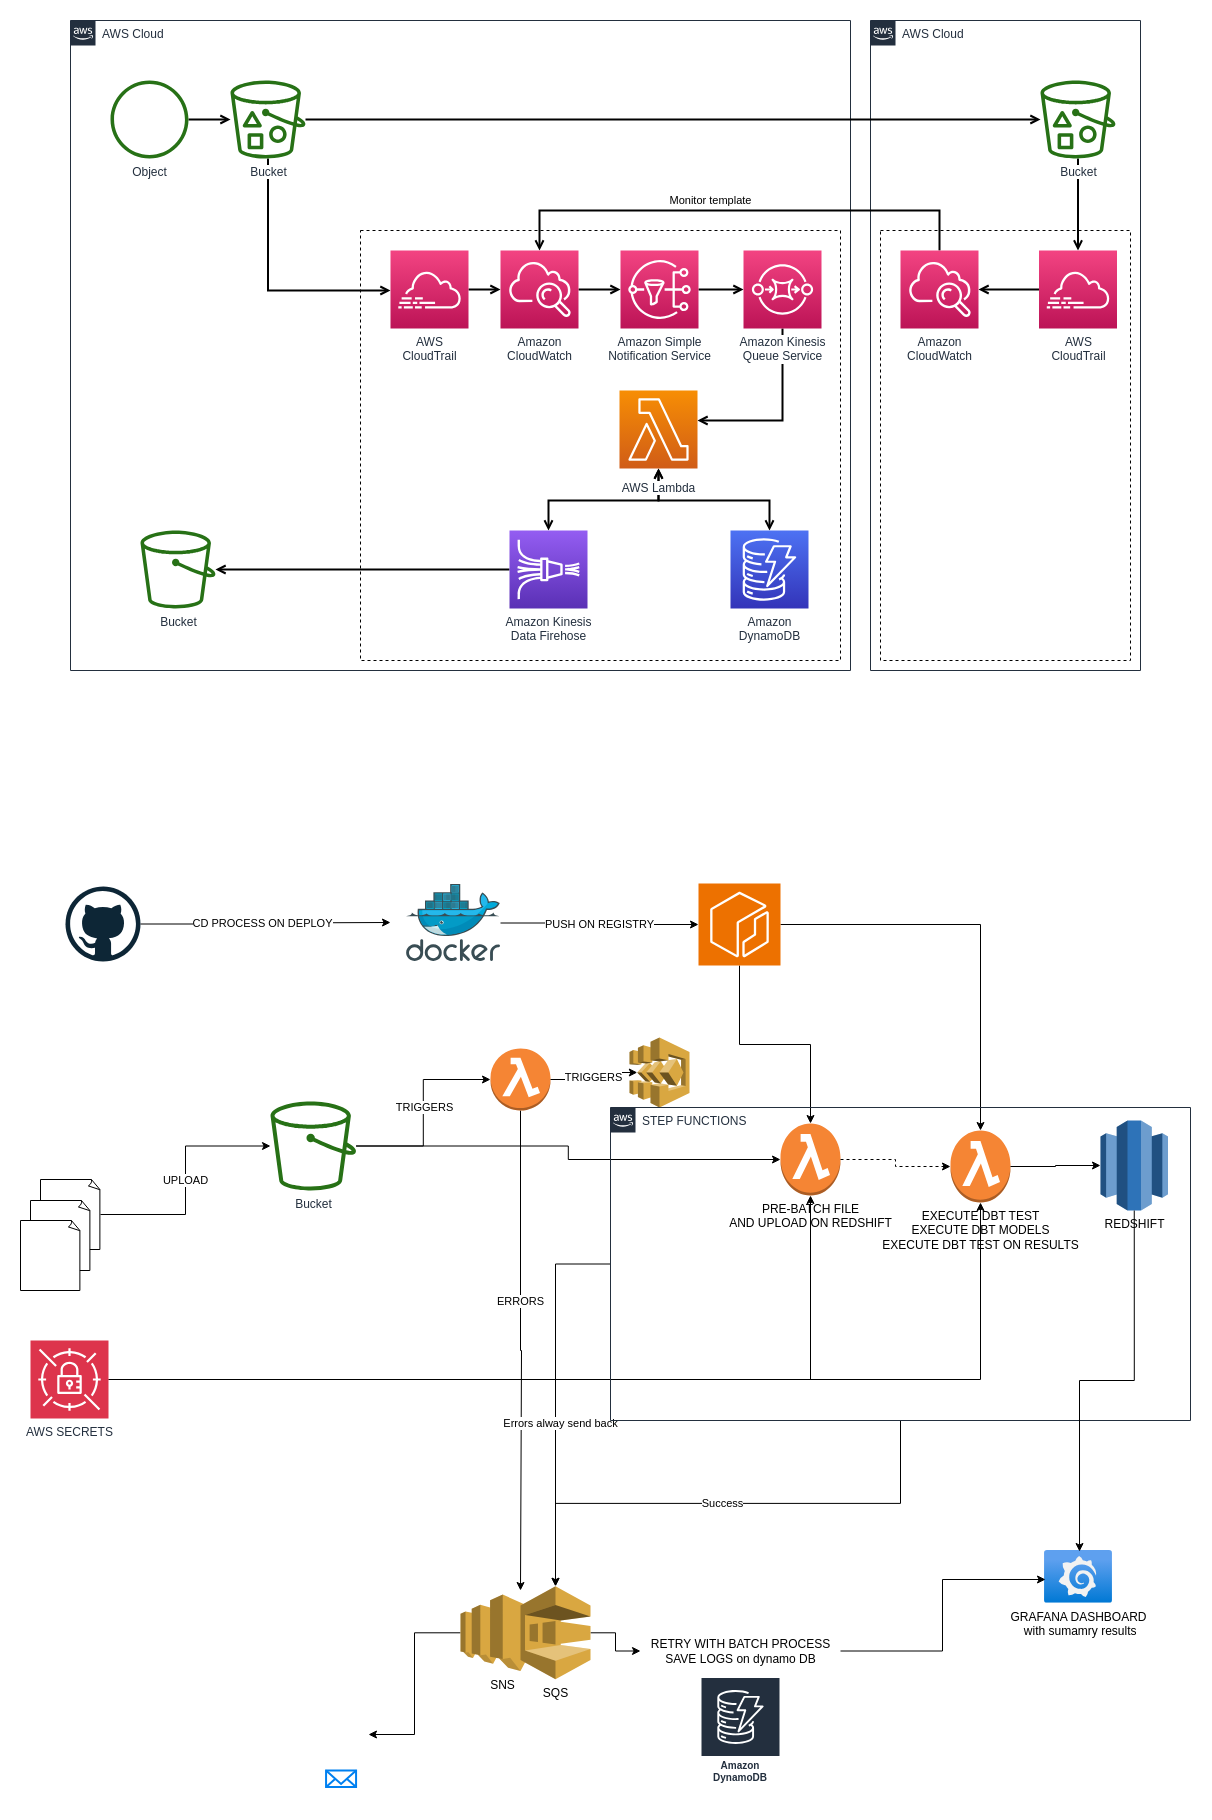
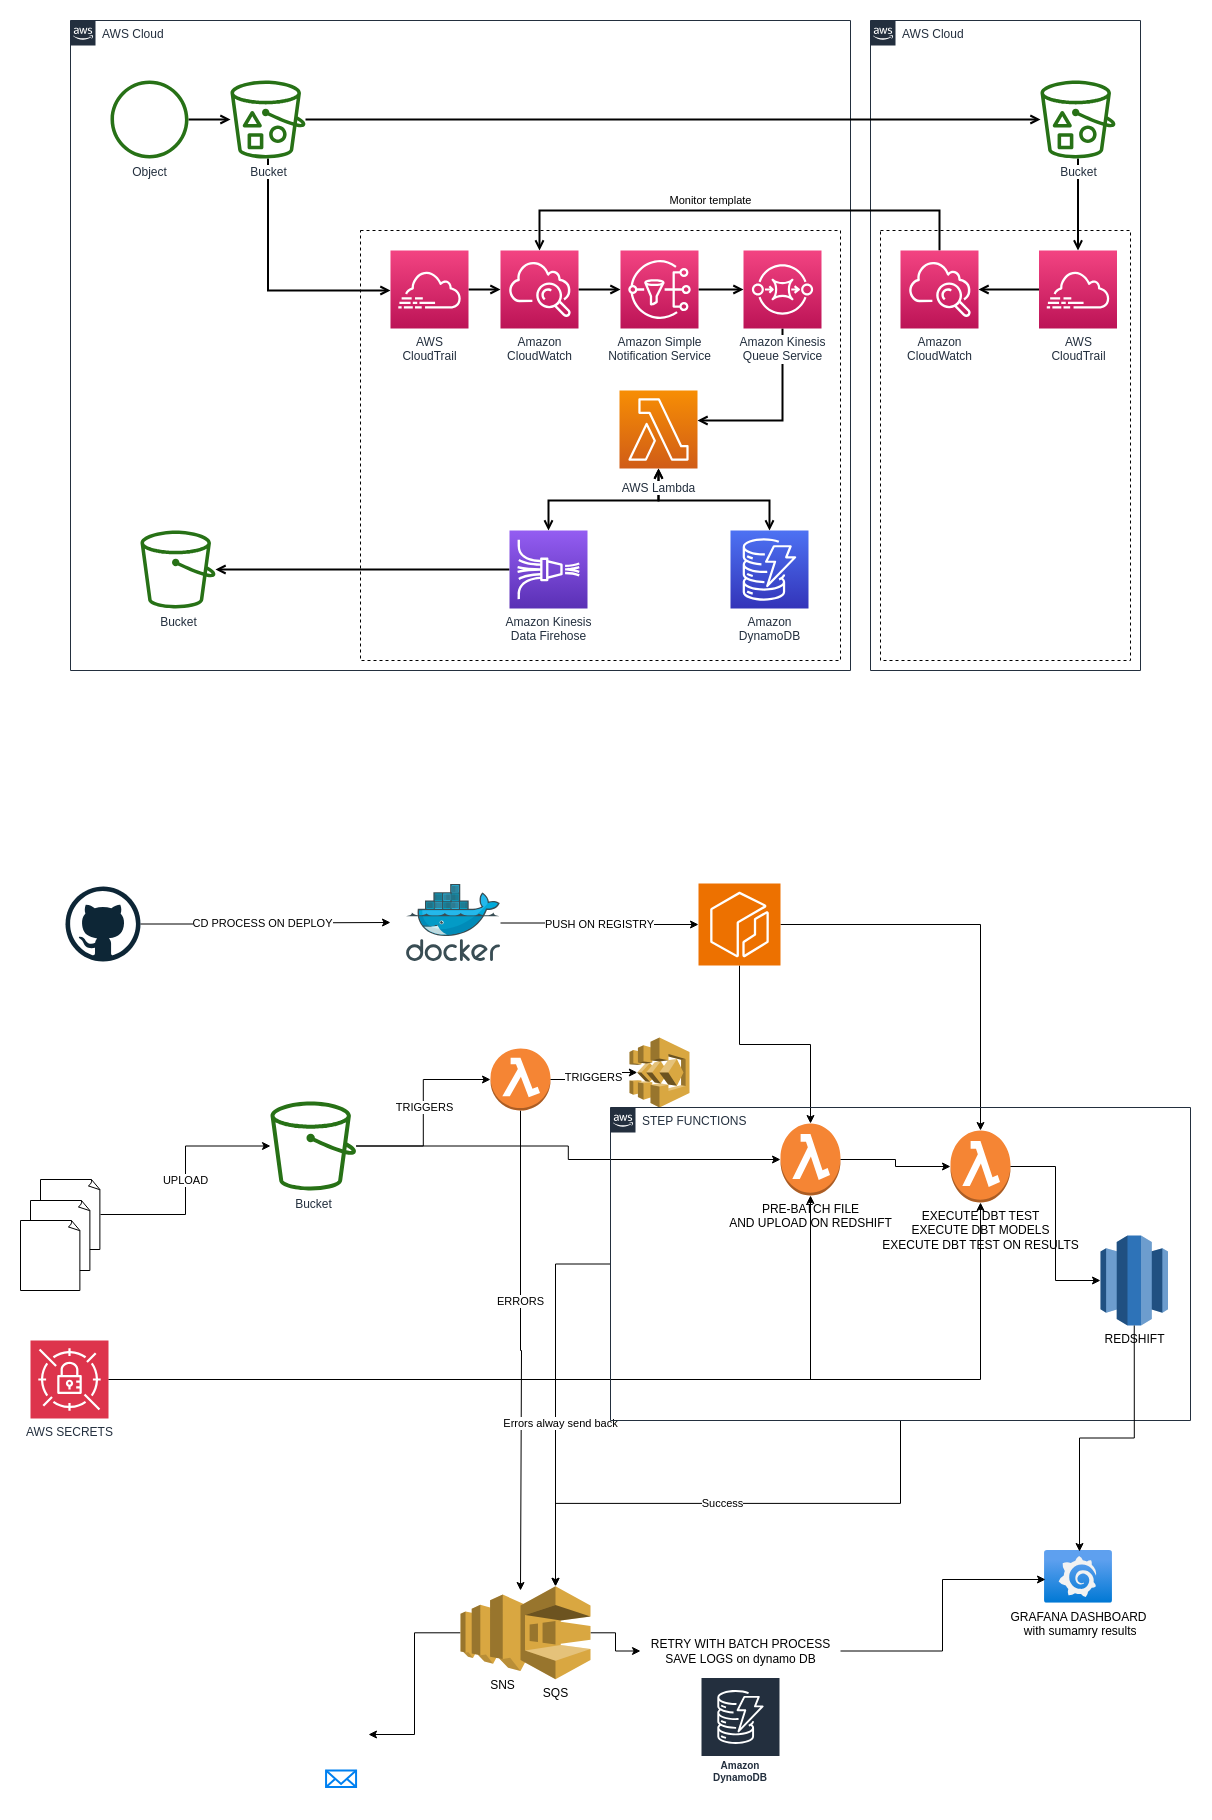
edge "PRE-BATCH FILE AND UPLOAD ON REDSHIFT" -> "EXECUTE DBT TEST EXECUTE DBT MODELS EXECUTE DBT TEST ON RESULTS": style dashed -> solid
node "REDSHIFT": moved (1134, 1166) -> (1134, 1281)
